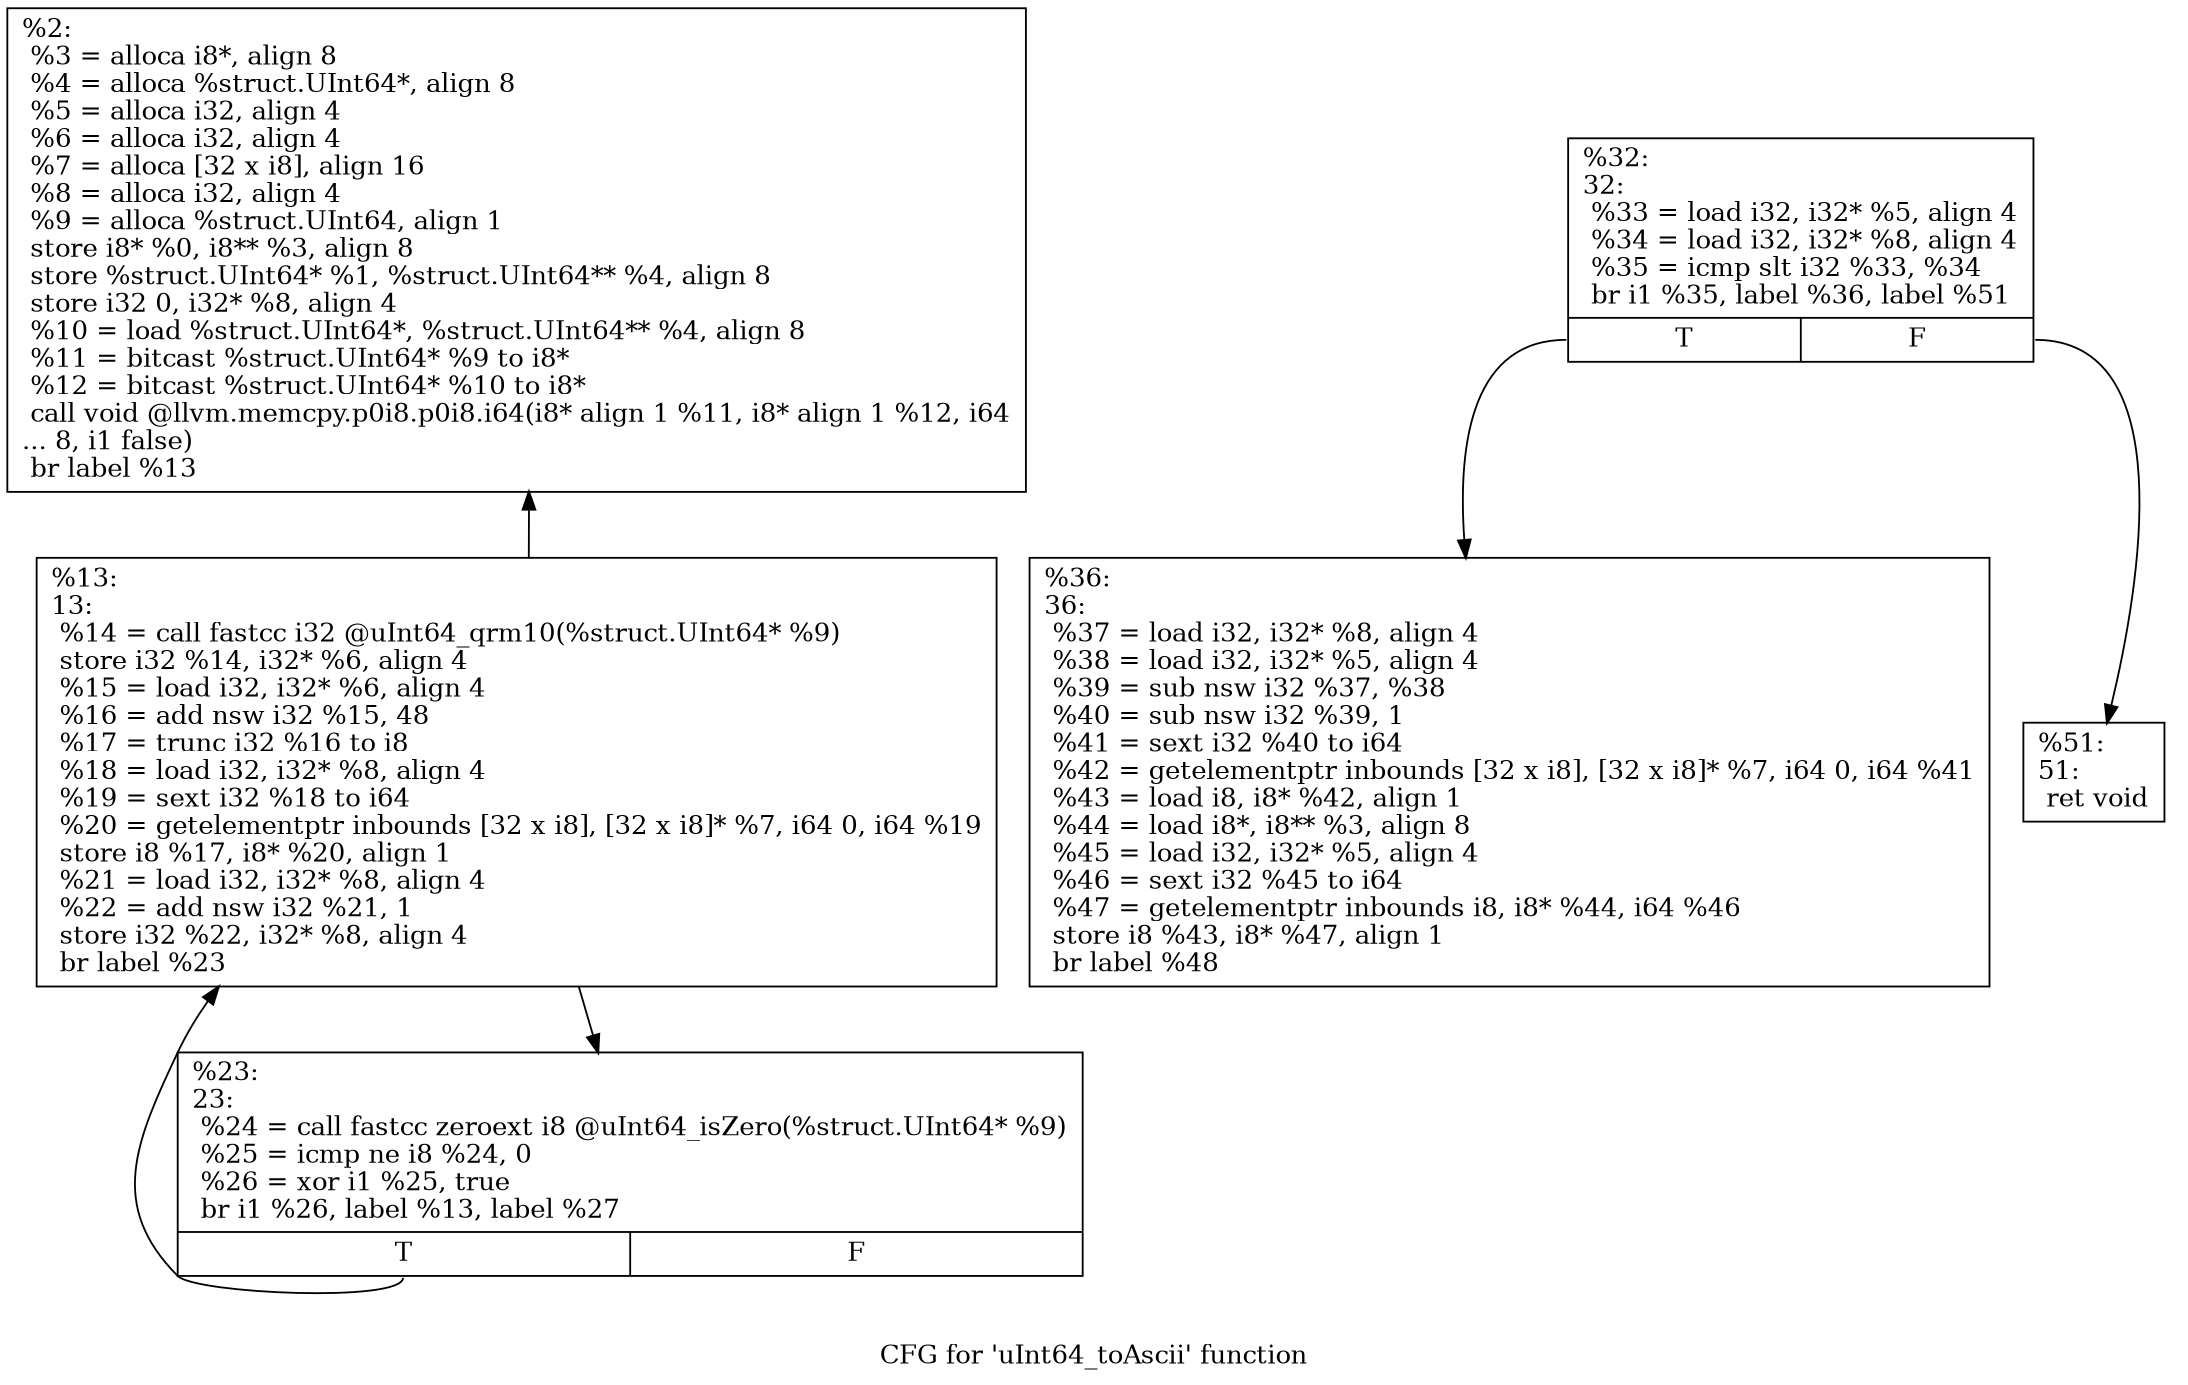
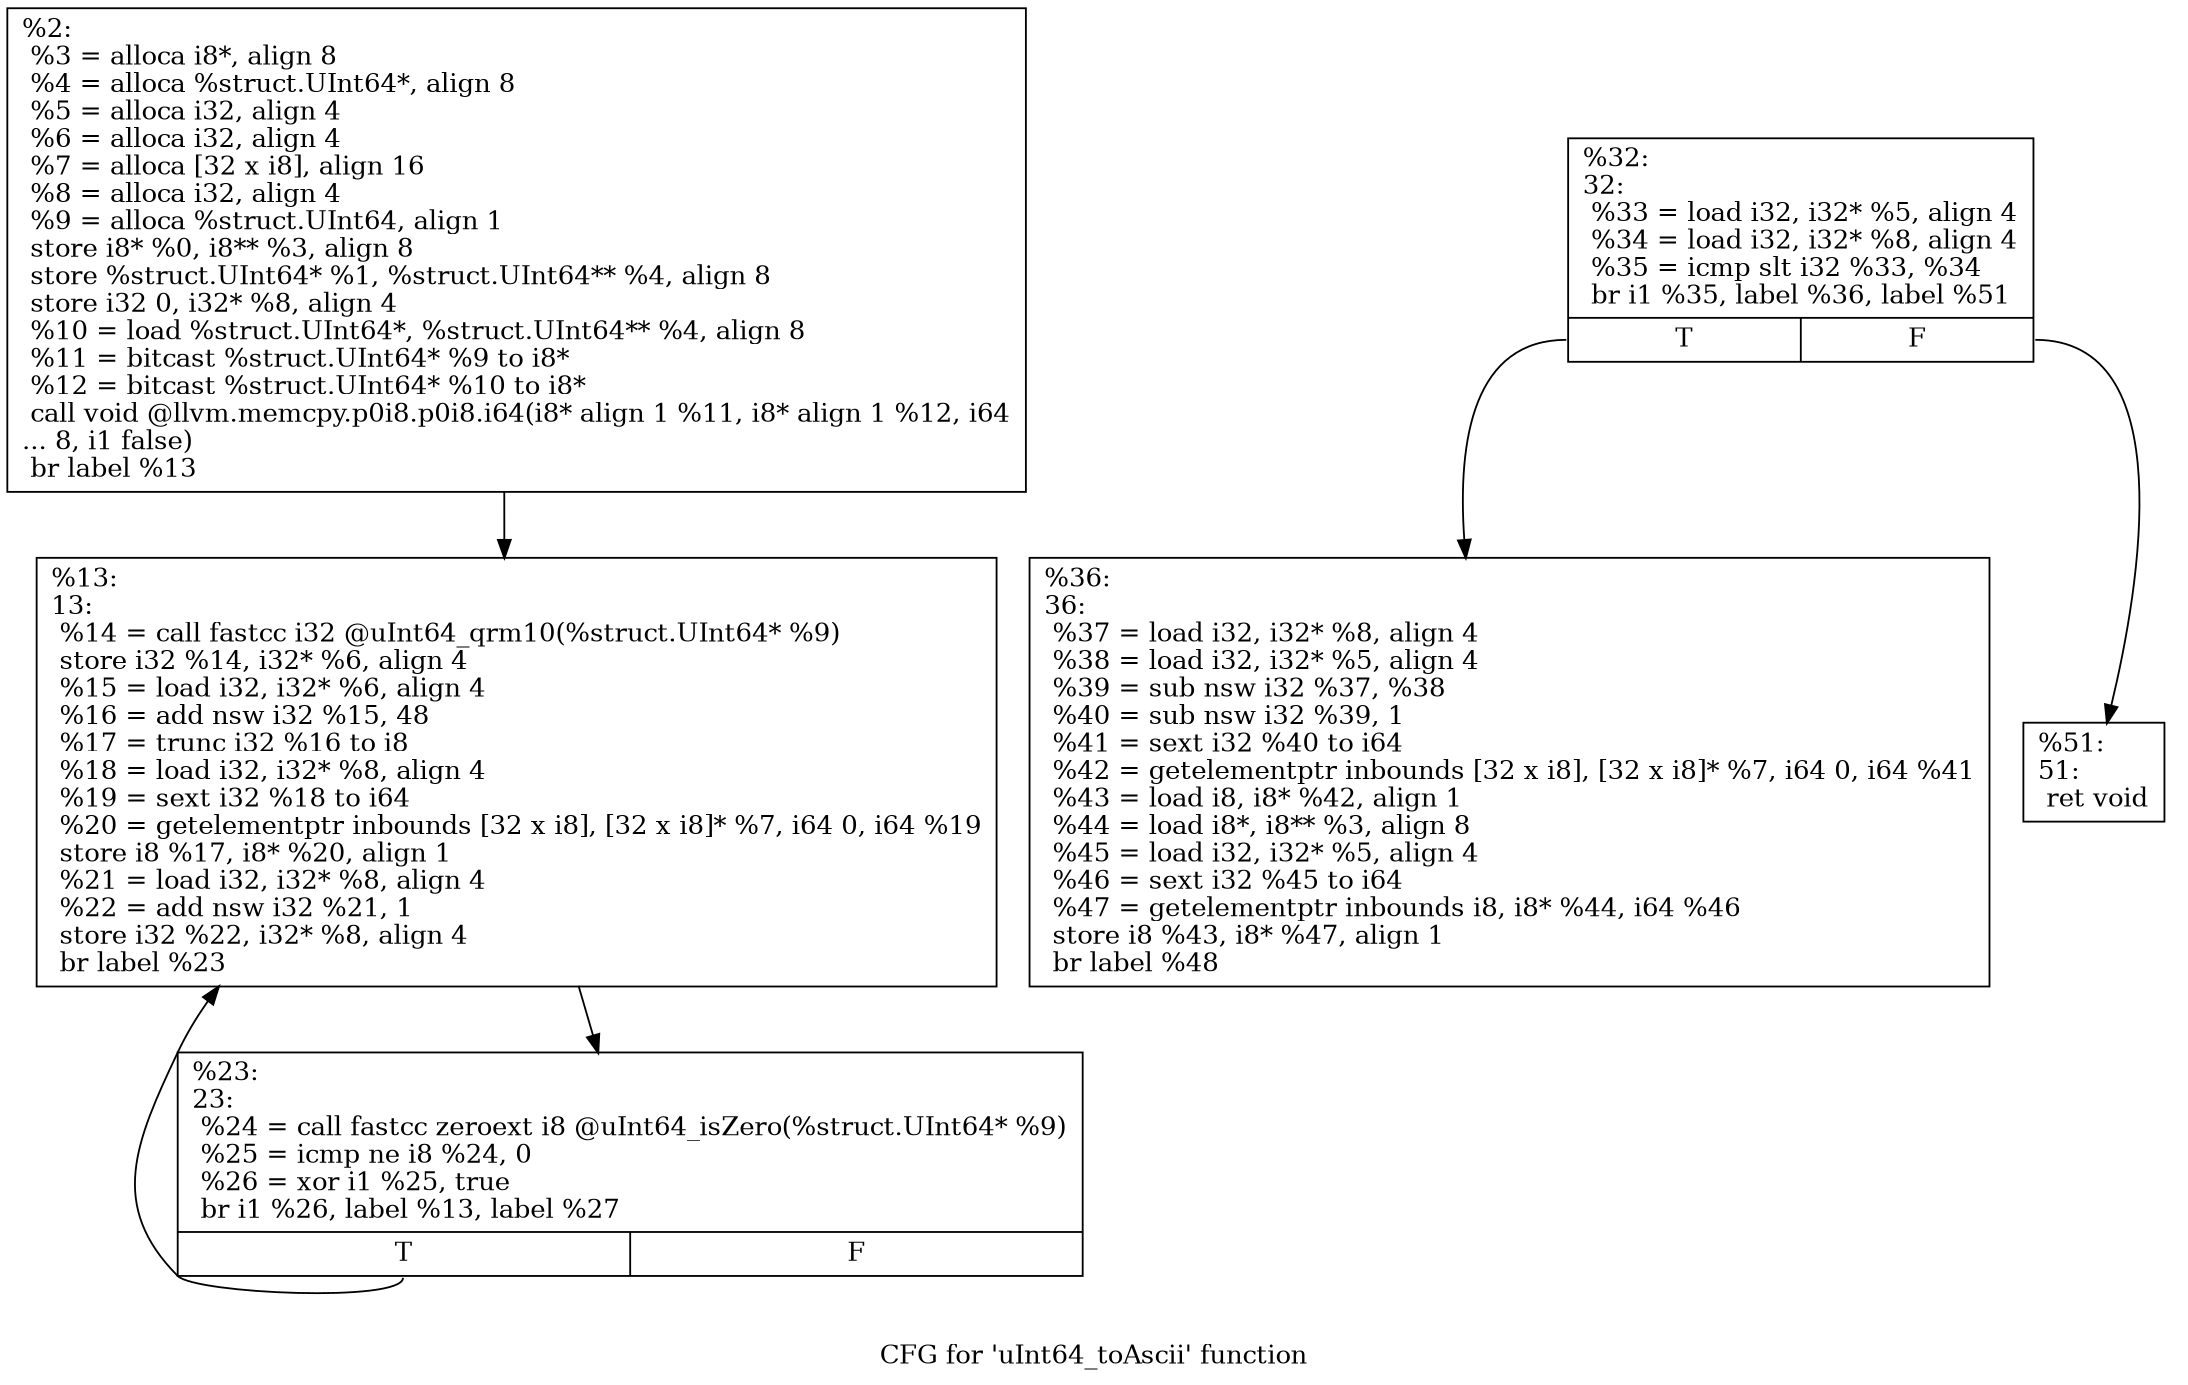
edge "%13:" -> "%2:": reversed
